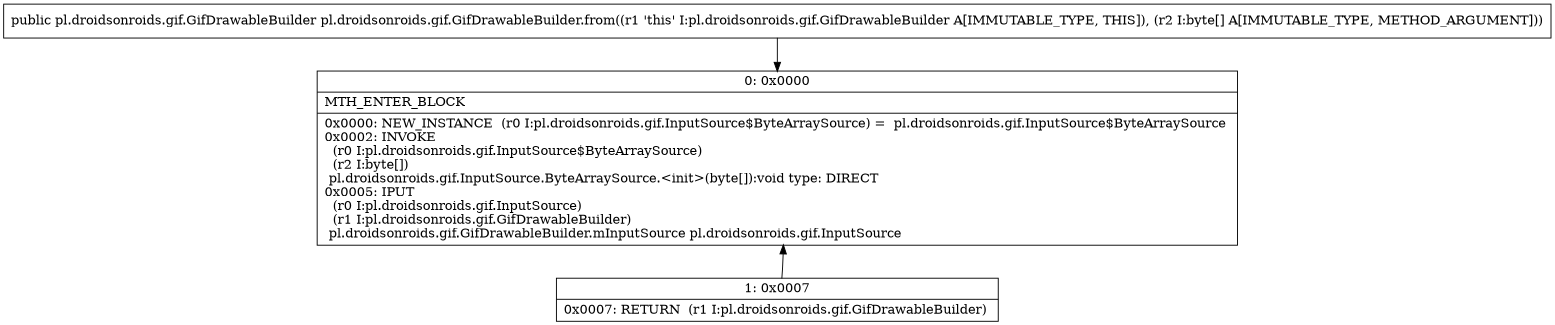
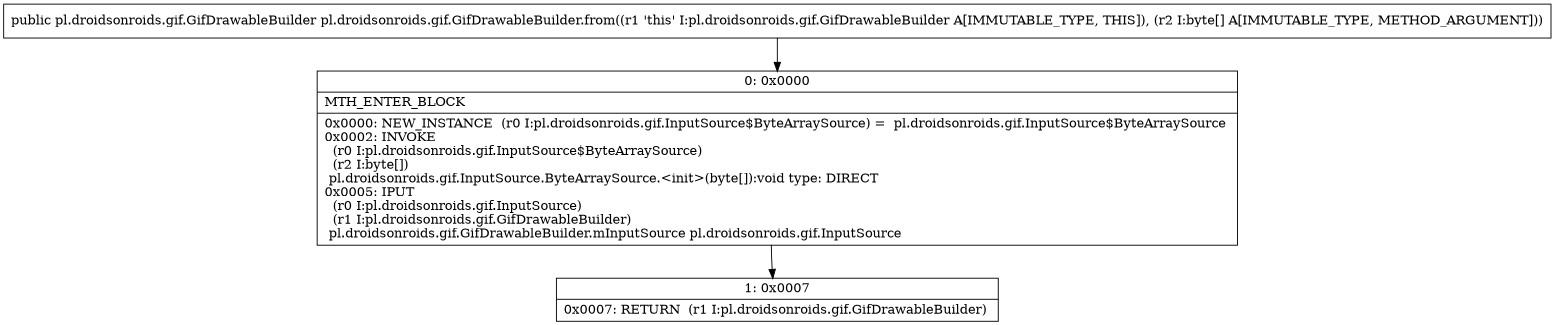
edge "1: 0x0007" -> "0: 0x0000": reversed
